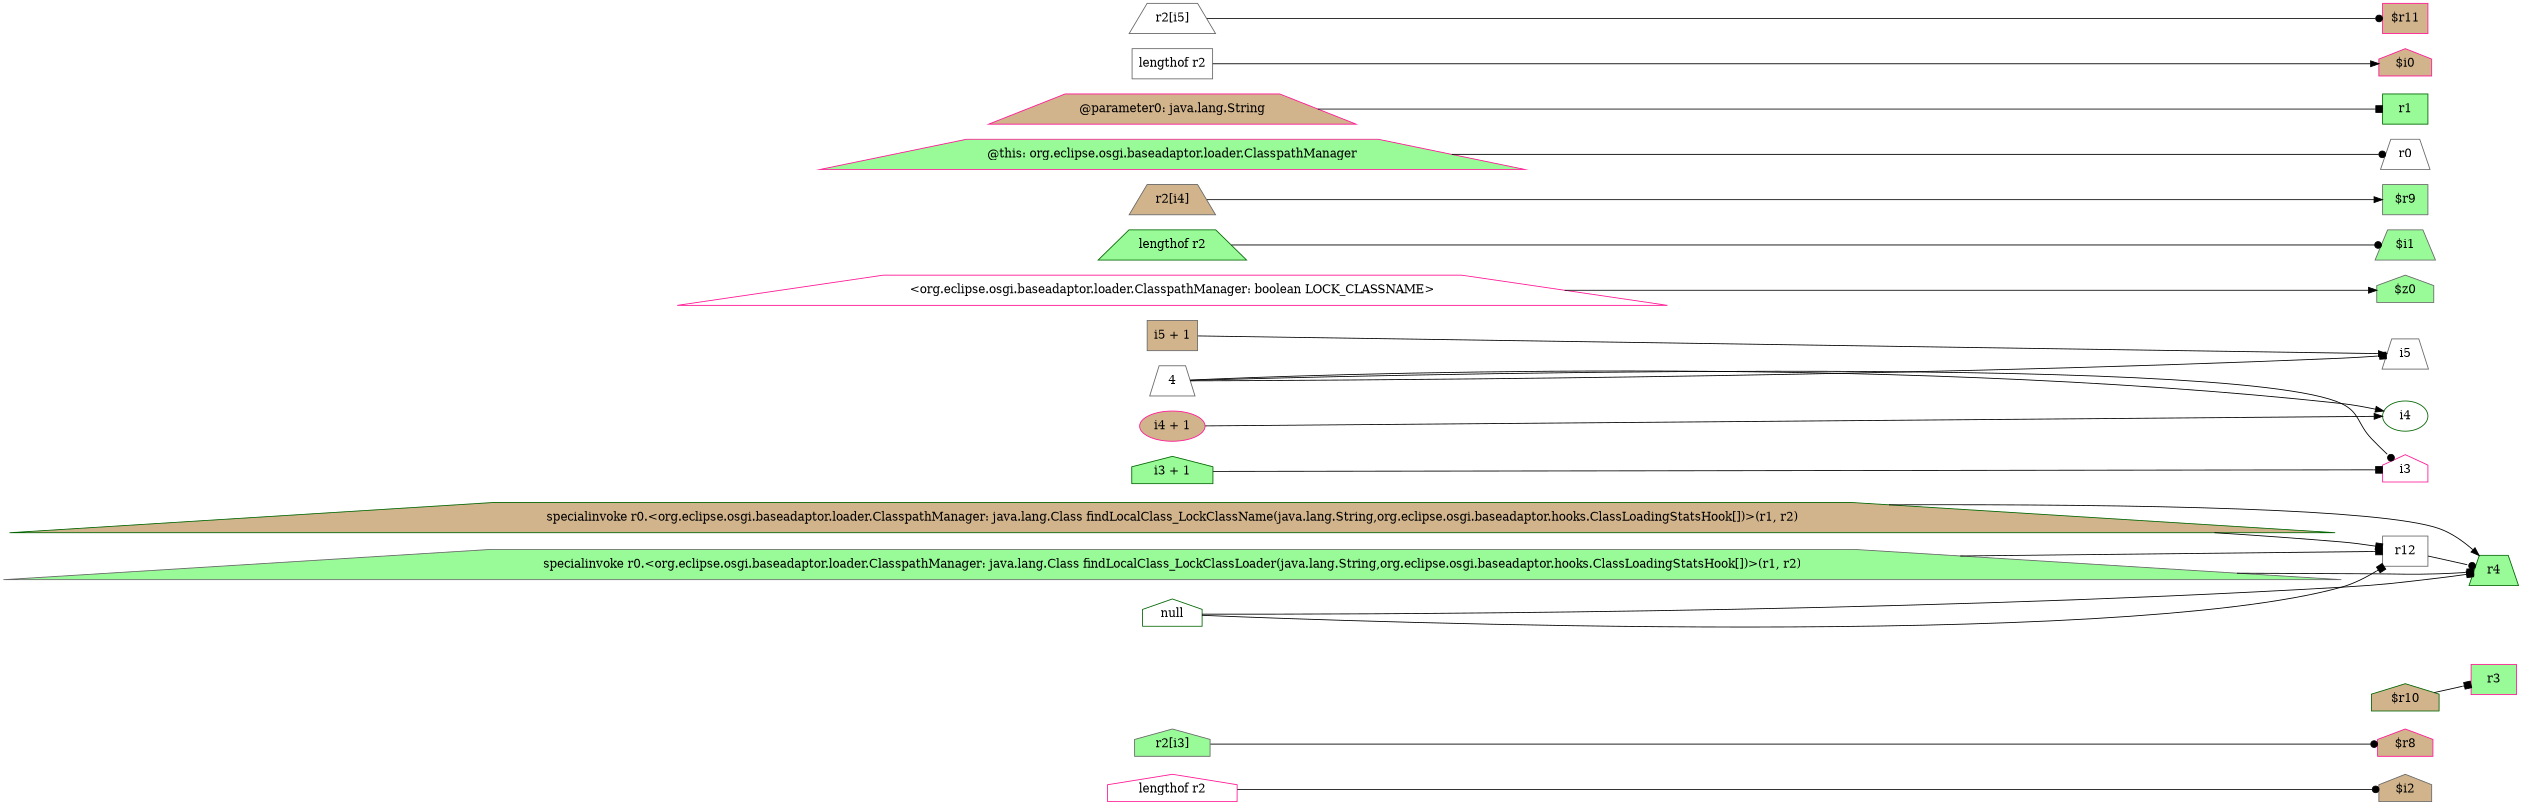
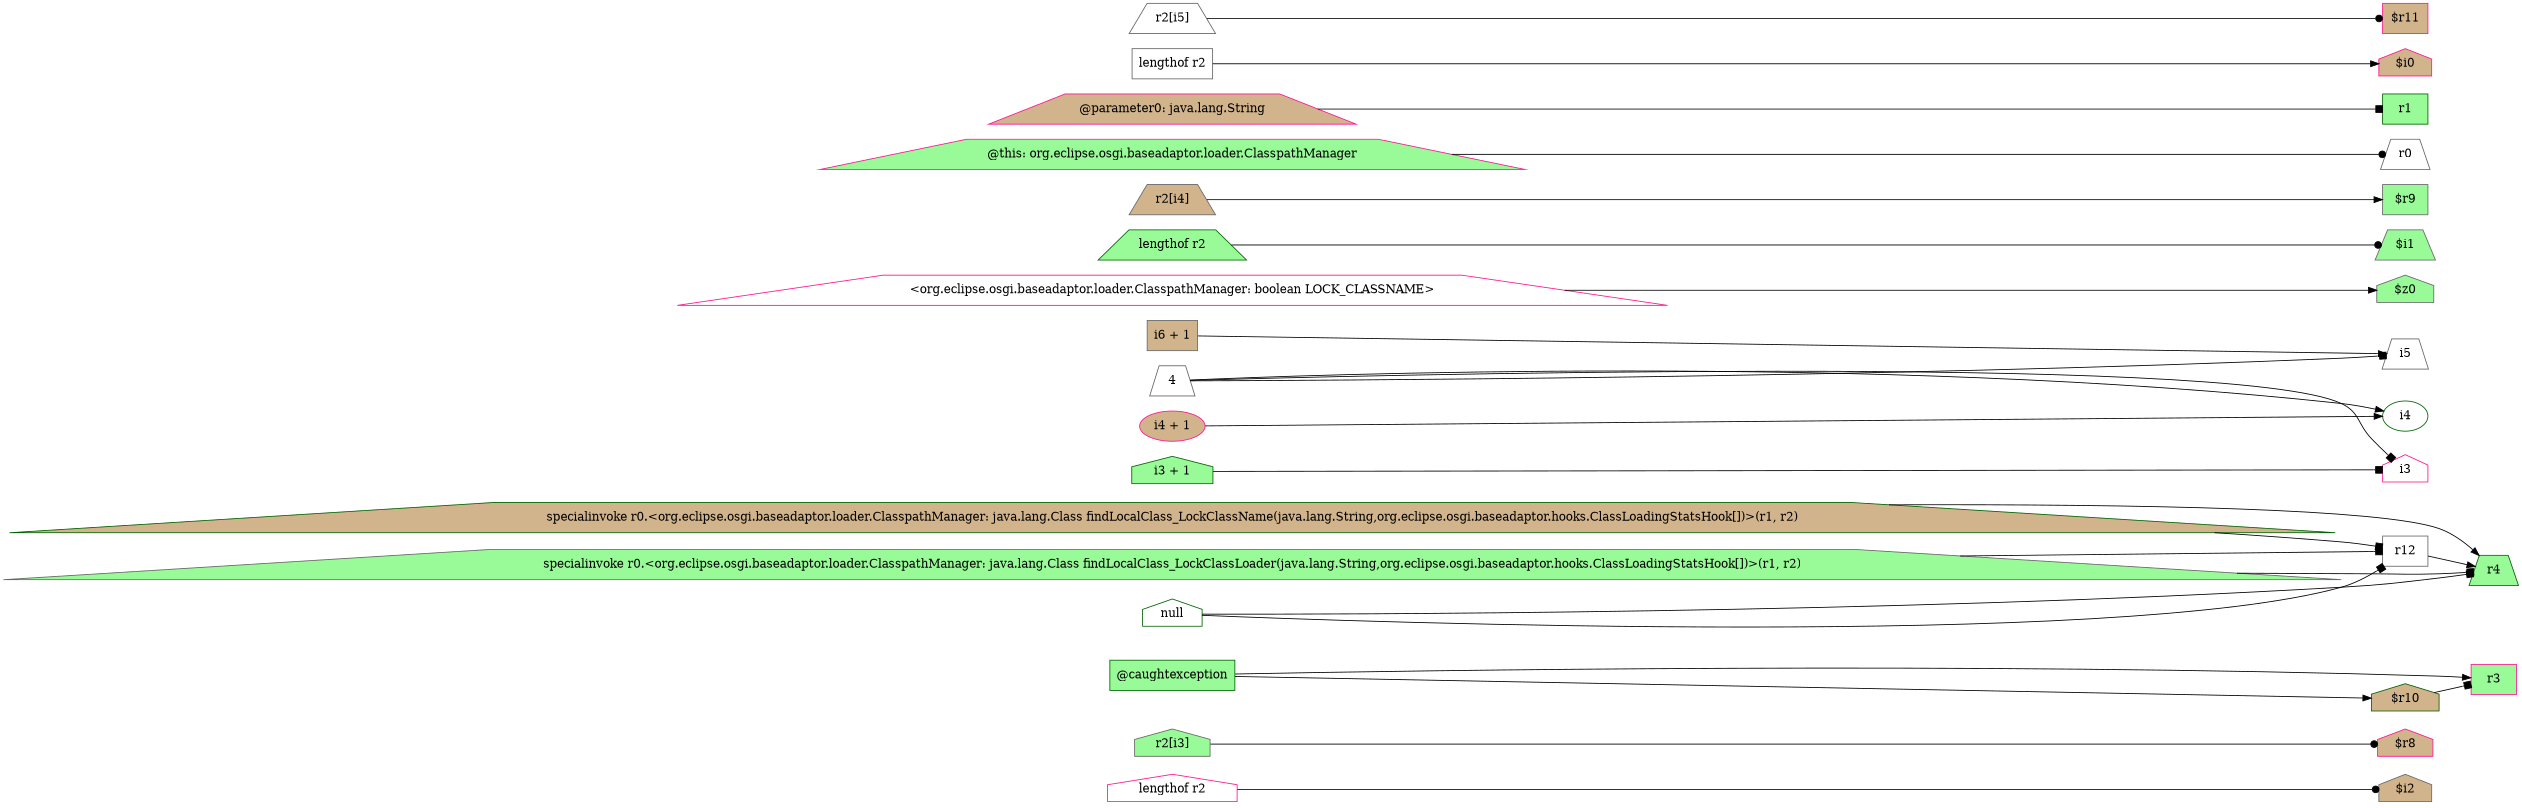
node "i5 + 1": label "i5 + 1" -> "i6 + 1"
edge "4" -> "i3": arrowhead dot -> box
edge "r12" -> "r4": arrowhead dot -> normal
node "@caughtexception": added
